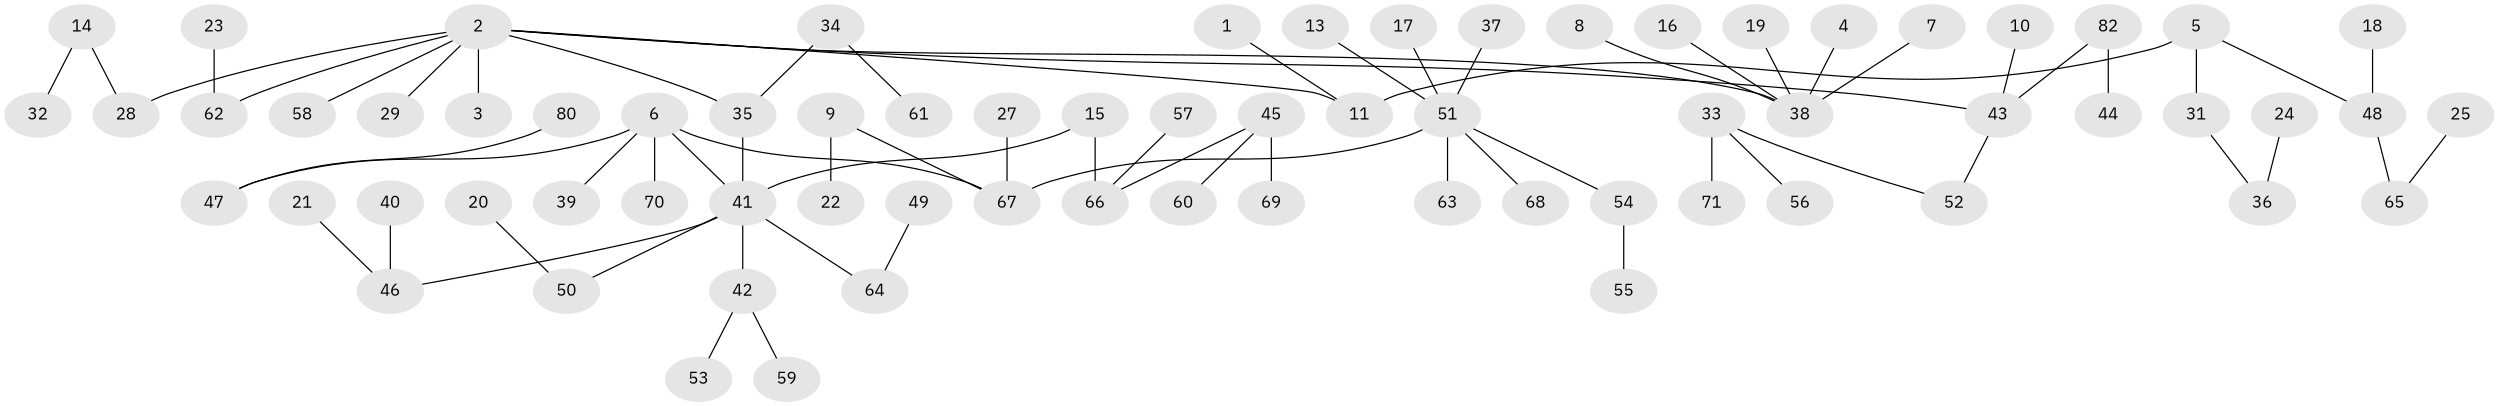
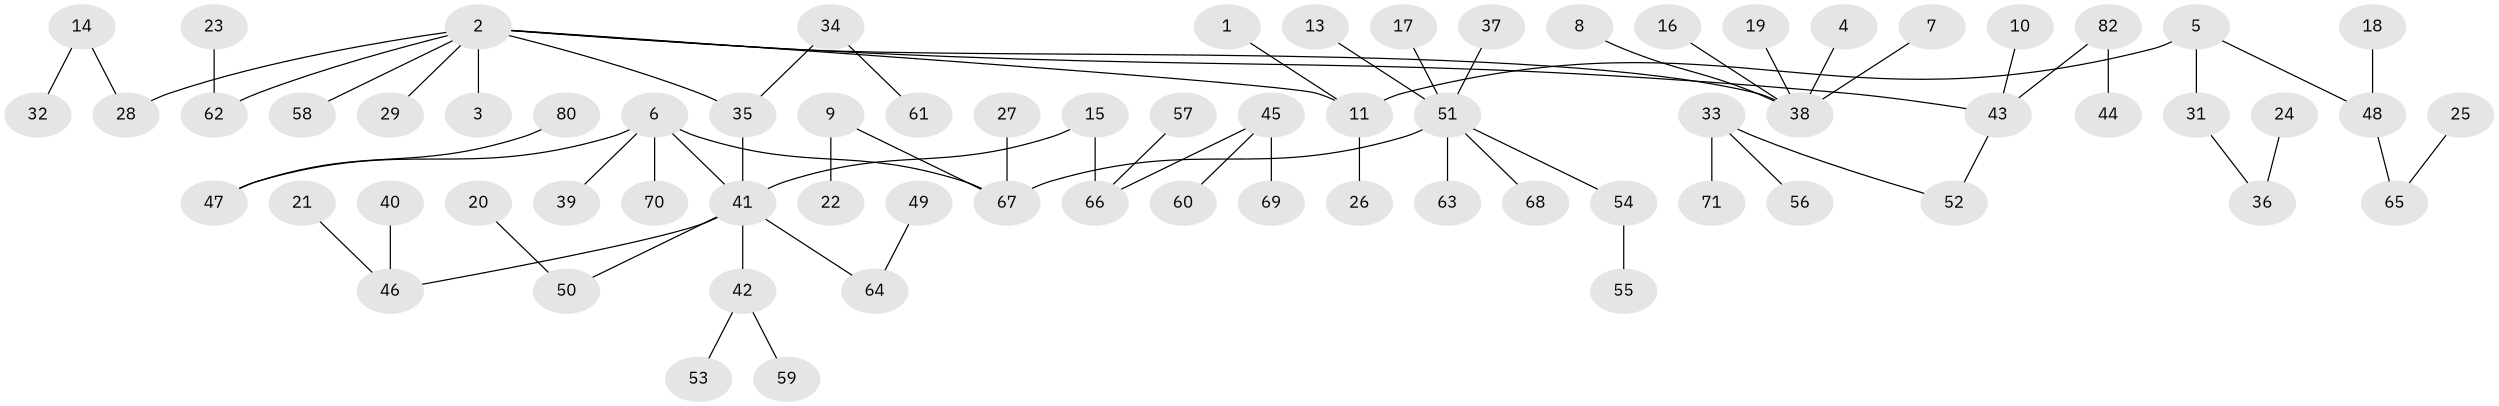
node "26": added
